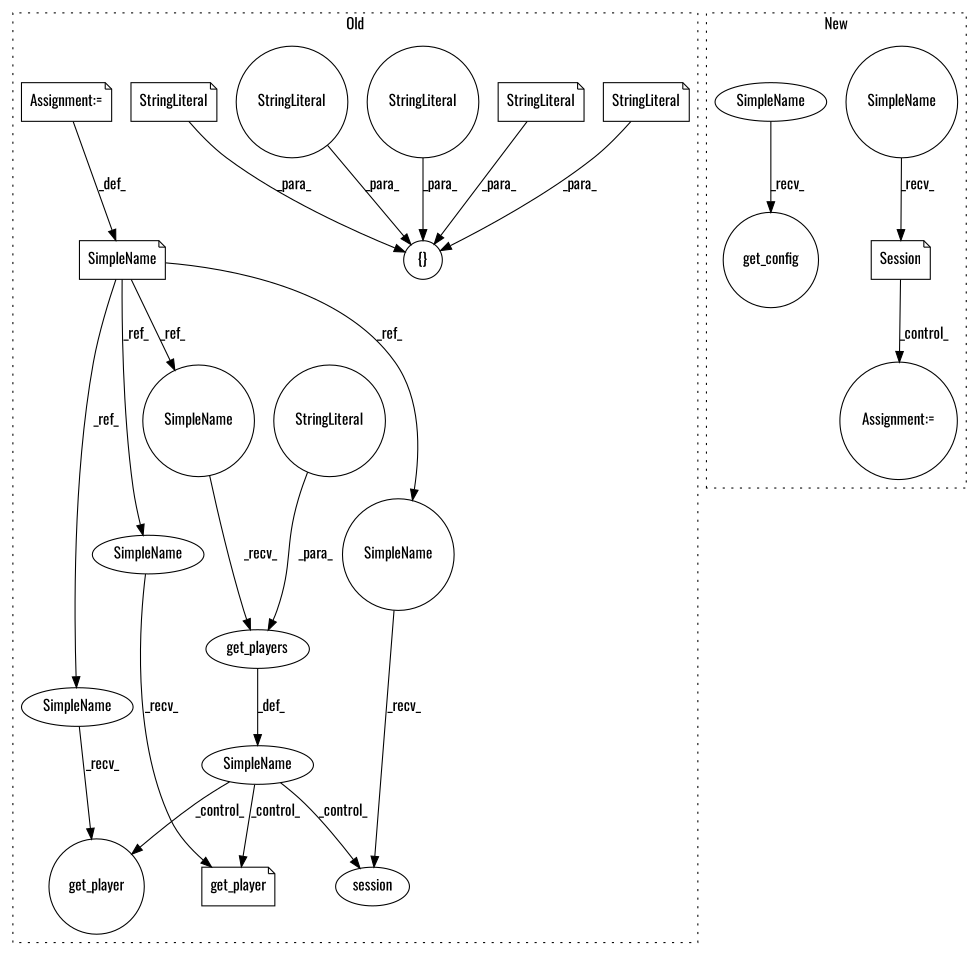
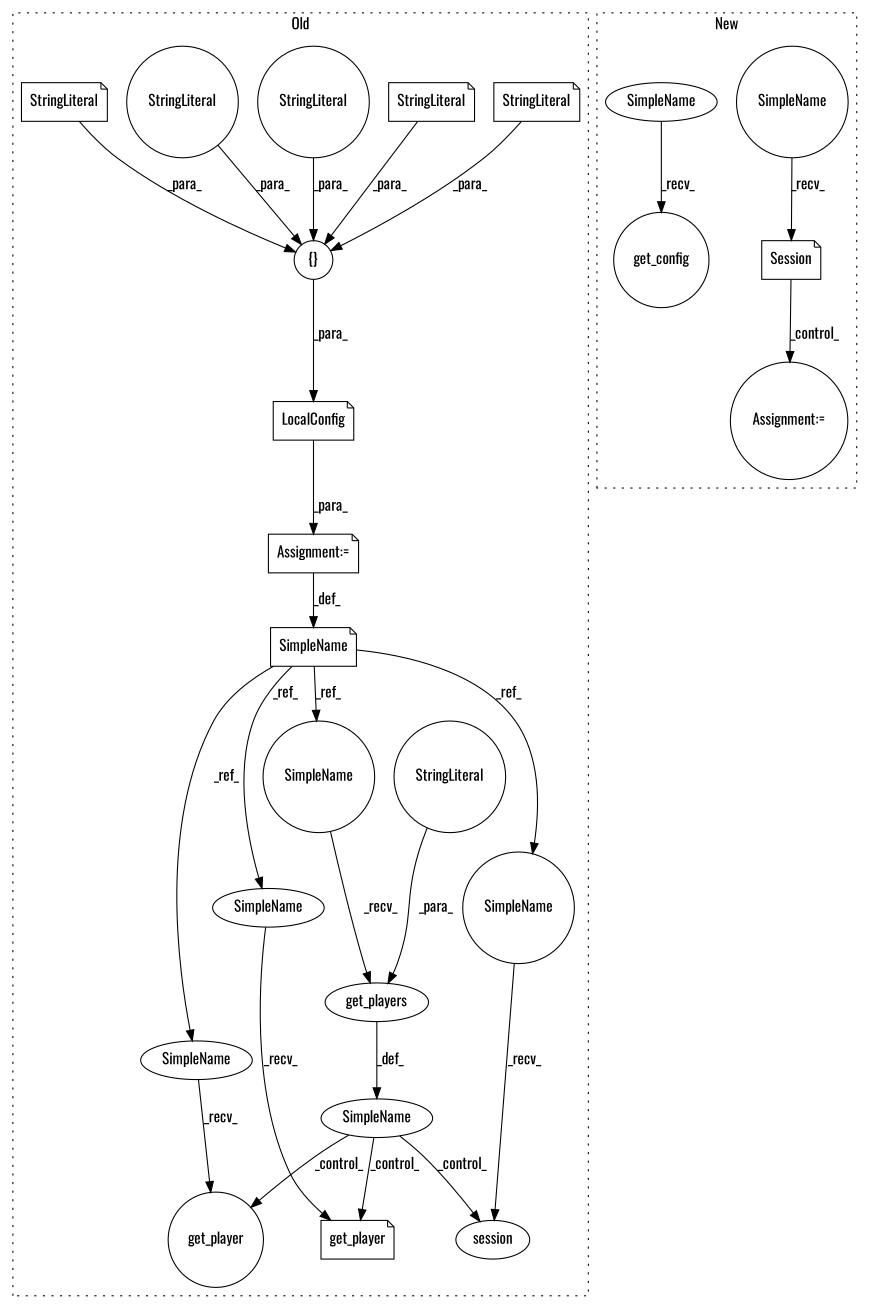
node "LocalConfig": added
